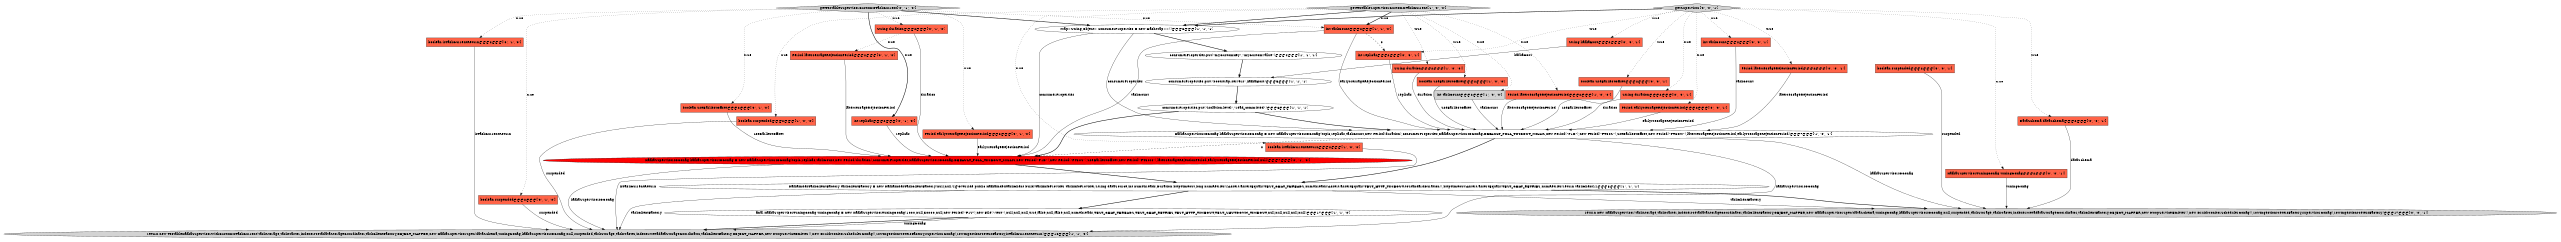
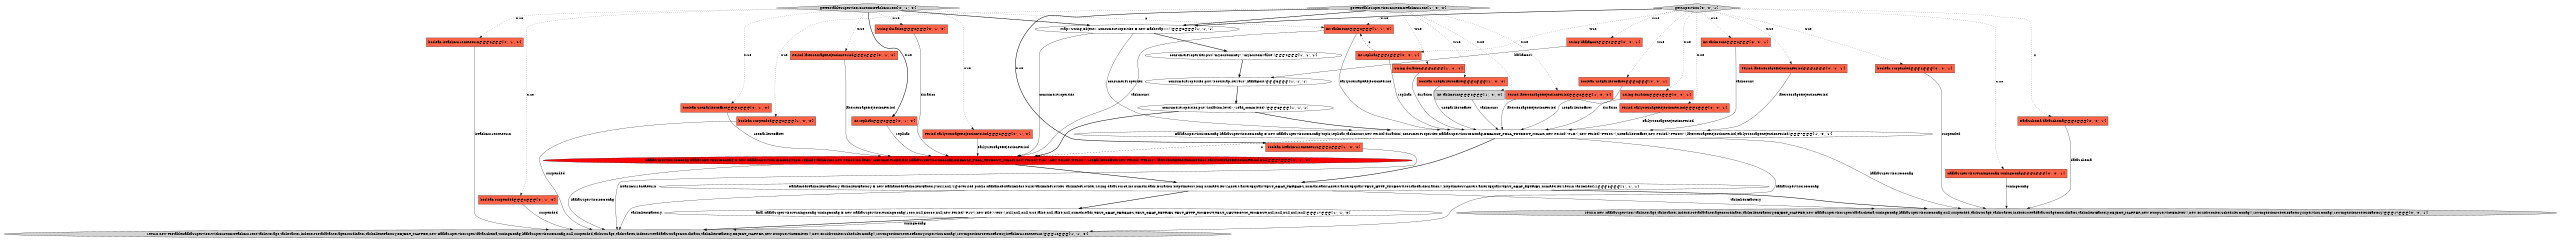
edge "getTestableSupervisorCustomIsTaskCurrent['1', '0', '0']" -> "int taskCount@@@2@@@['1', '1', '0']": style bold -> dotted
edge "getTestableSupervisorCustomIsTaskCurrent['0', '1', '0']" -> "int taskCount@@@2@@@['1', '1', '0']": label "true" -> "0"
edge "getSupervisor['0', '0', '1']" -> "boolean suspended@@@2@@@['0', '0', '1']": added, label "true"
edge "getTestableSupervisorCustomIsTaskCurrent['1', '0', '0']" -> "boolean isTaskCurrentReturn@@@2@@@['1', '0', '0']": style dotted -> bold
edge "String duration@@@2@@@['0', '1', '0']" -> "Period lateMessageRejectionPeriod@@@2@@@['0', '1', '0']": now "getTestableSupervisorCustomIsTaskCurrent['0', '1', '0']" -> "Period lateMessageRejectionPeriod@@@2@@@['0', '1', '0']"
edge "int taskCount@@@2@@@['1', '1', '0']" -> "int replicas@@@2@@@['0', '0', '1']": reversed
edge "getSupervisor['0', '0', '1']" -> "DataSchema dataSchema@@@2@@@['0', '0', '1']": label "true" -> "0"
